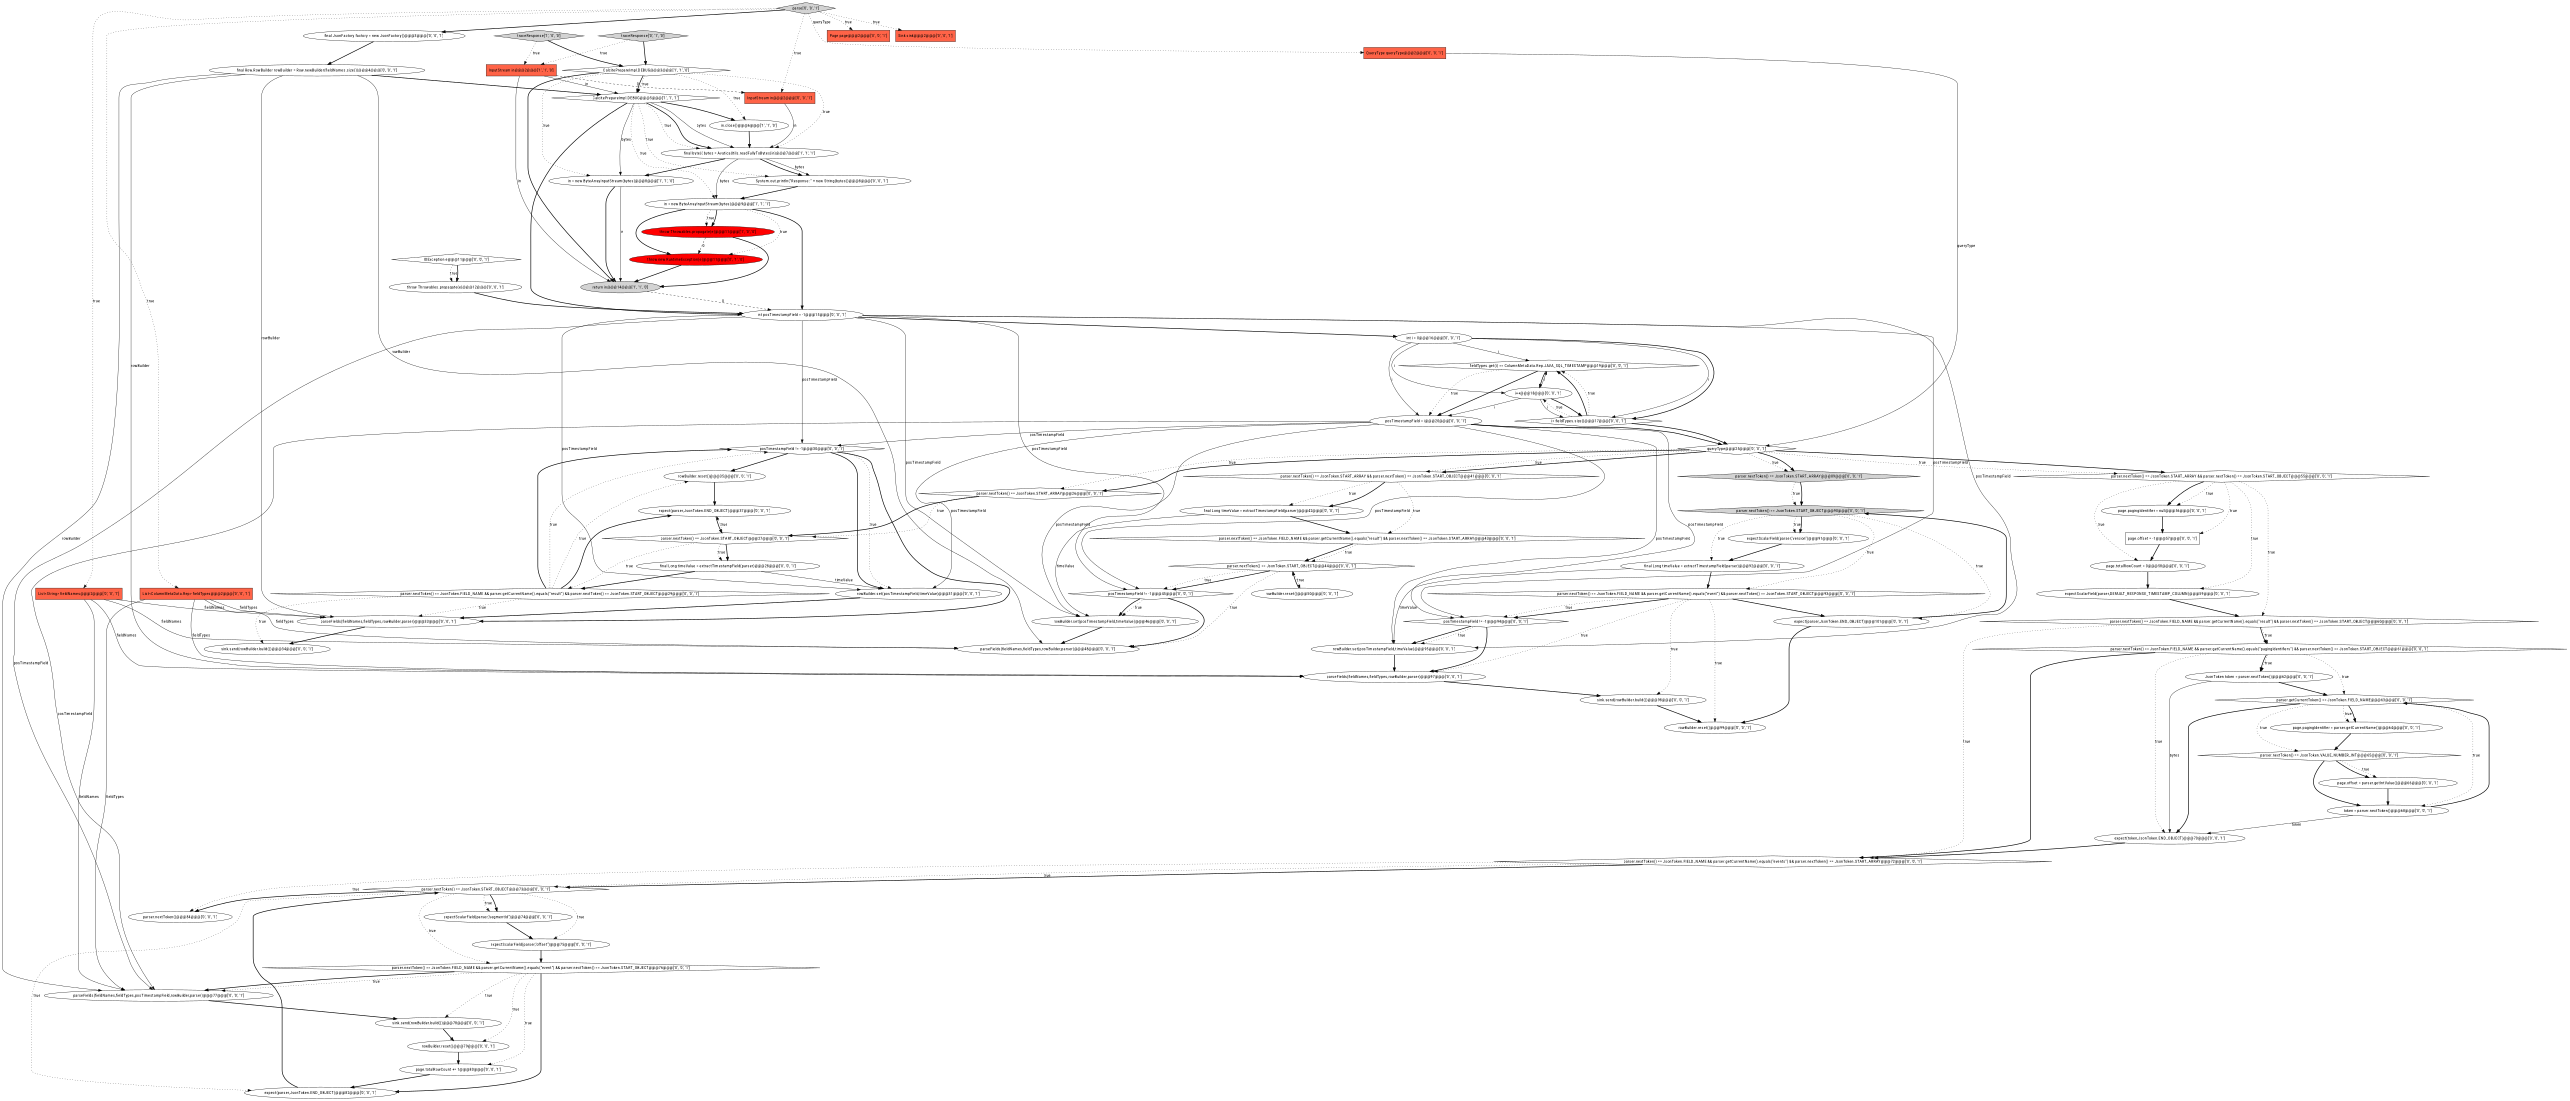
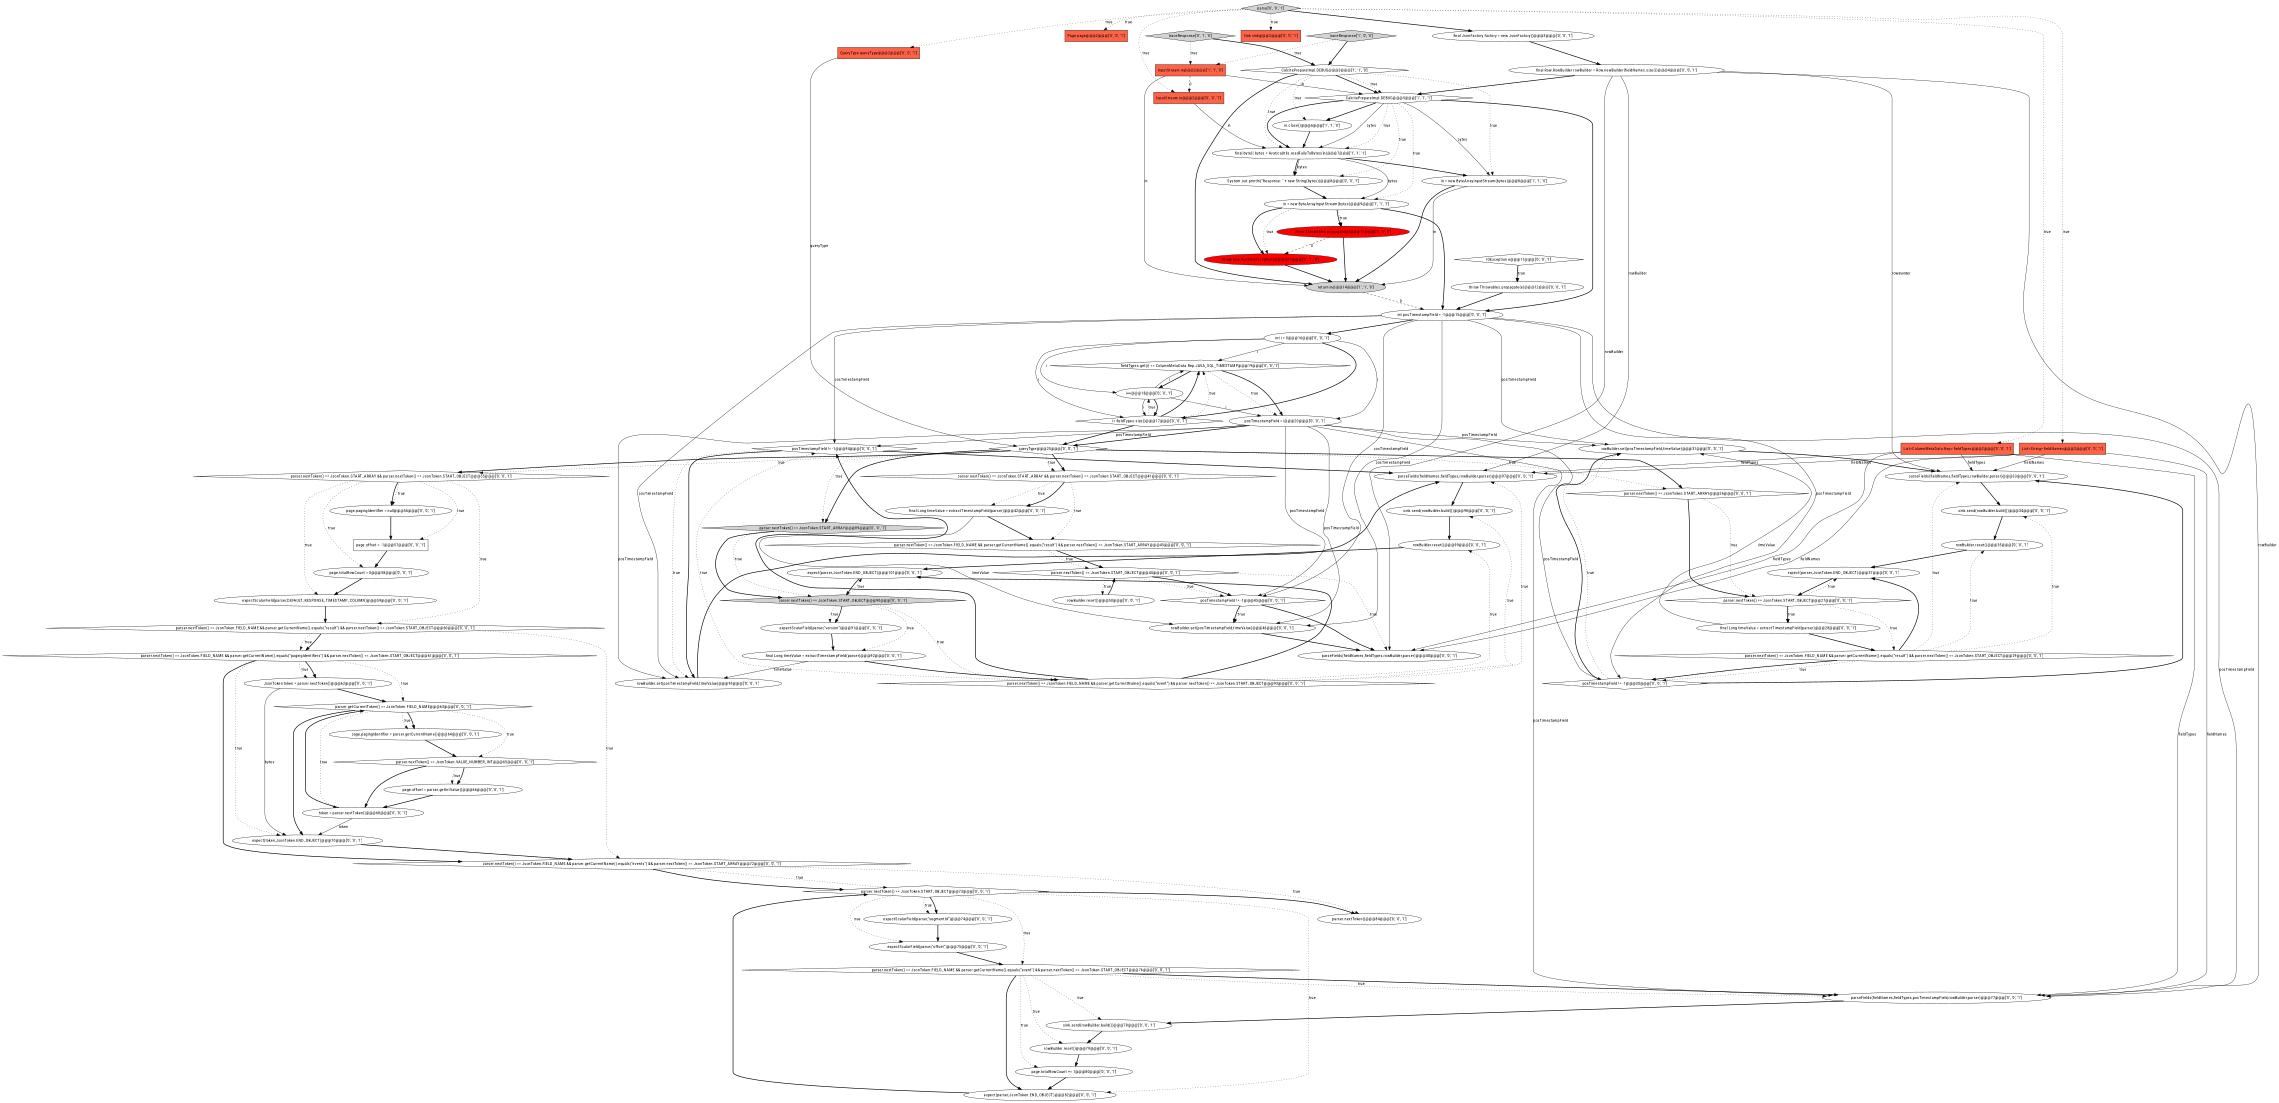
edge "parse['0', '0', '1']" -> "QueryType queryType@@@2@@@['0', '0', '1']": label "queryType" -> "true"
edge "posTimestampField != -1@@@30@@@['0', '0', '1']" -> "rowBuilder.reset()@@@35@@@['0', '0', '1']": now "sink.send(rowBuilder.build())@@@34@@@['0', '0', '1']" -> "rowBuilder.reset()@@@35@@@['0', '0', '1']"
edge "expect(parser,JsonToken.END_OBJECT)@@@101@@@['0', '0', '1']" -> "rowBuilder.reset()@@@99@@@['0', '0', '1']": reversed
